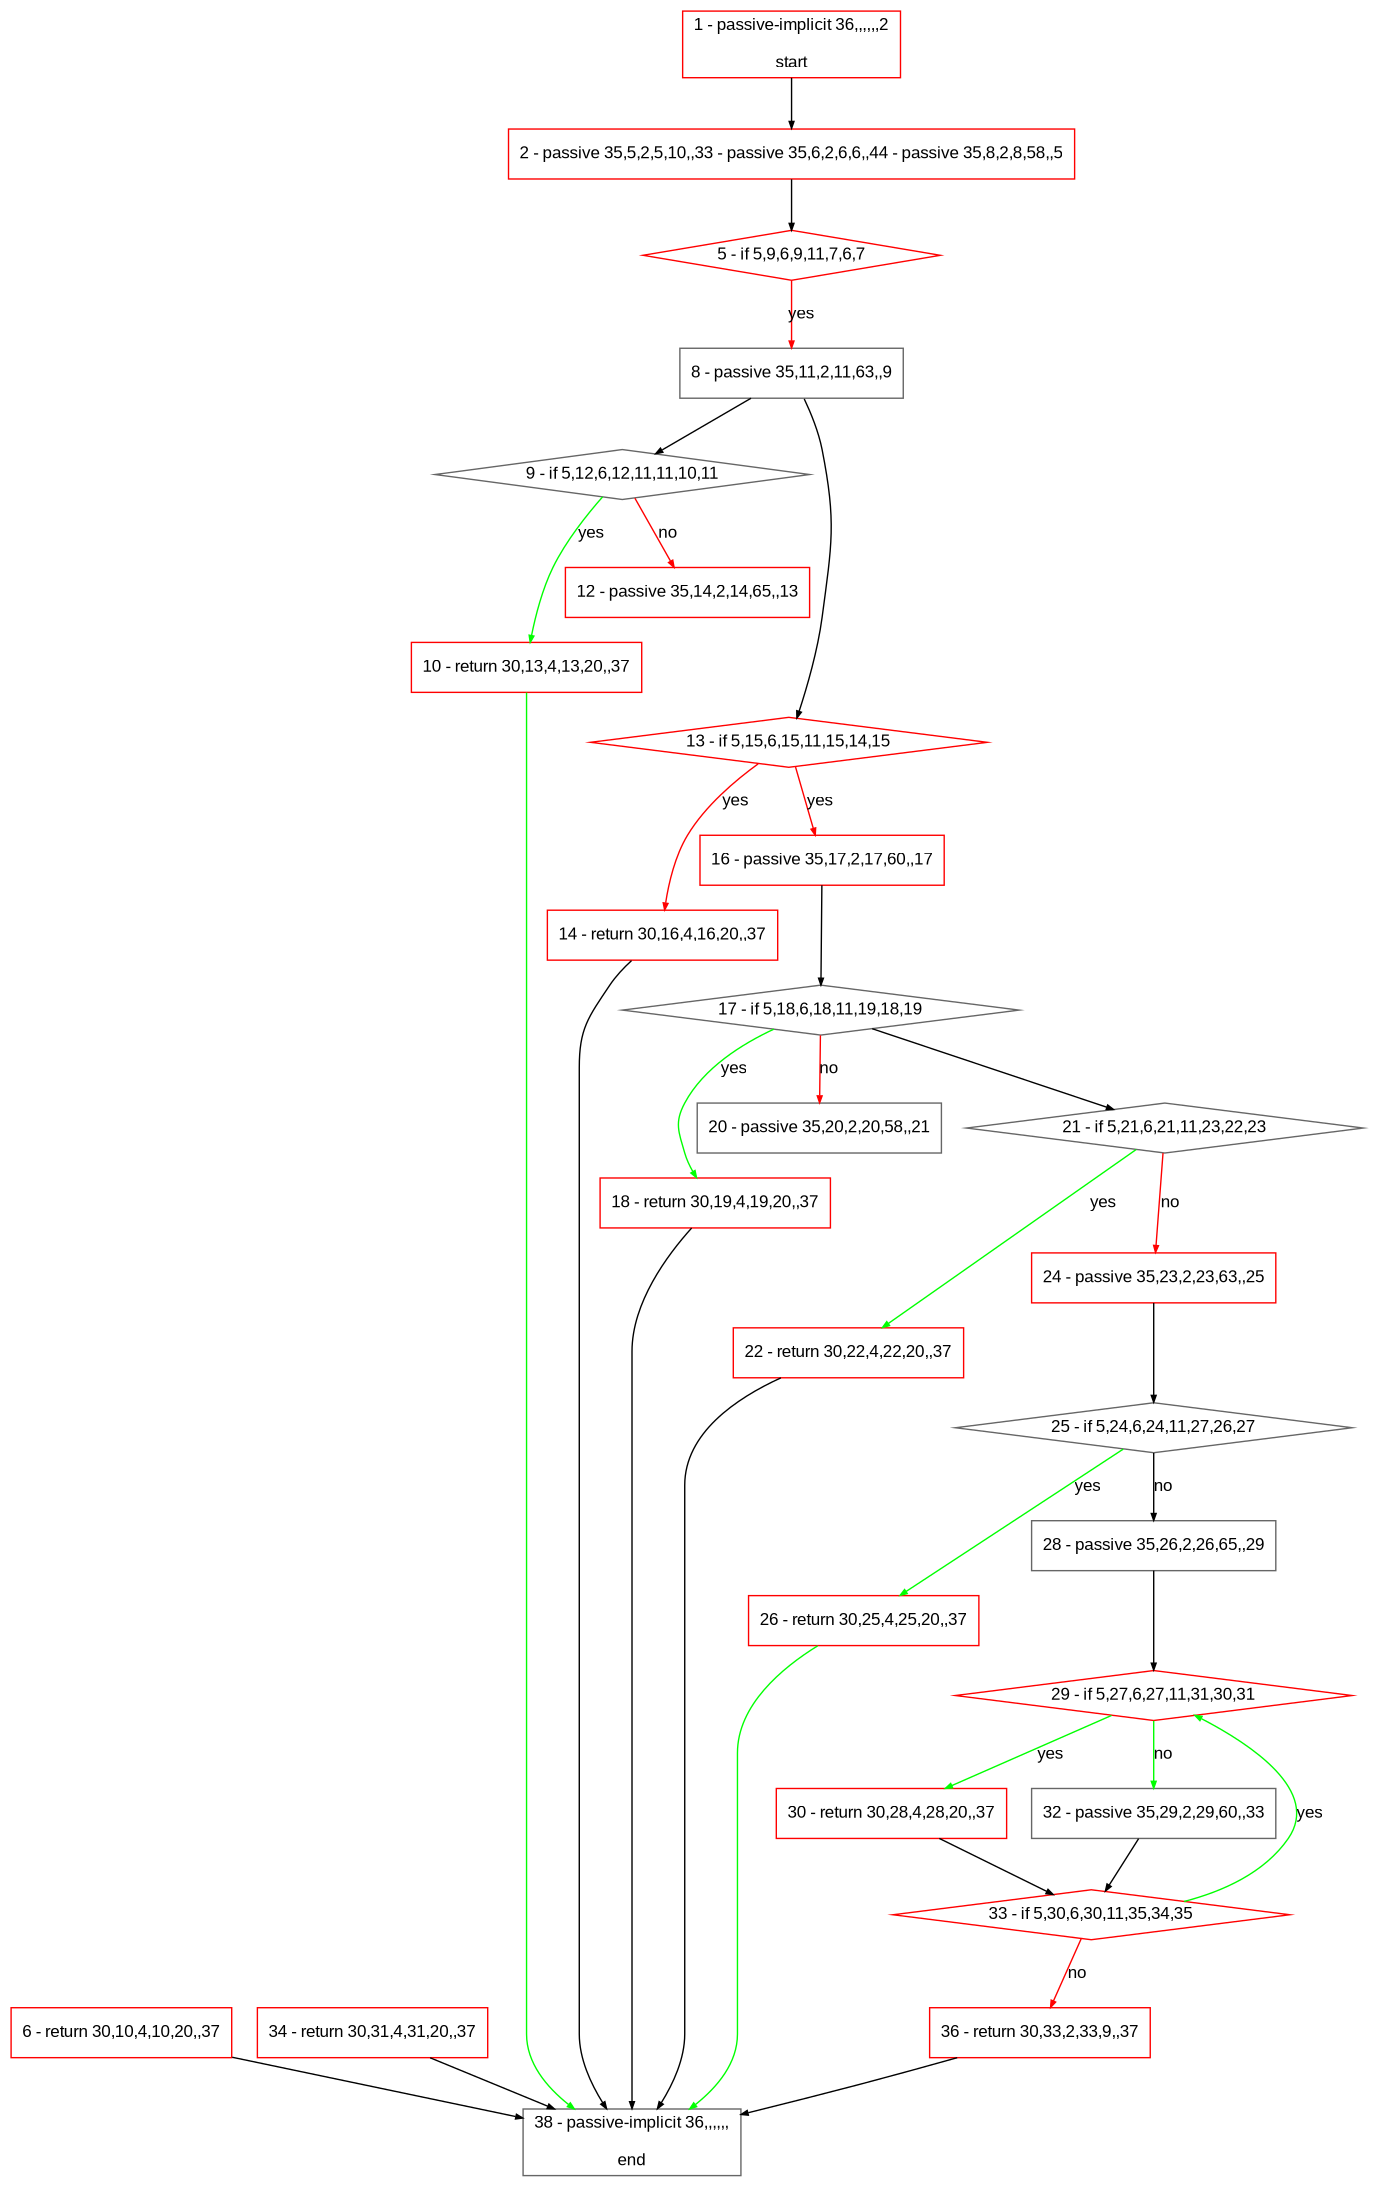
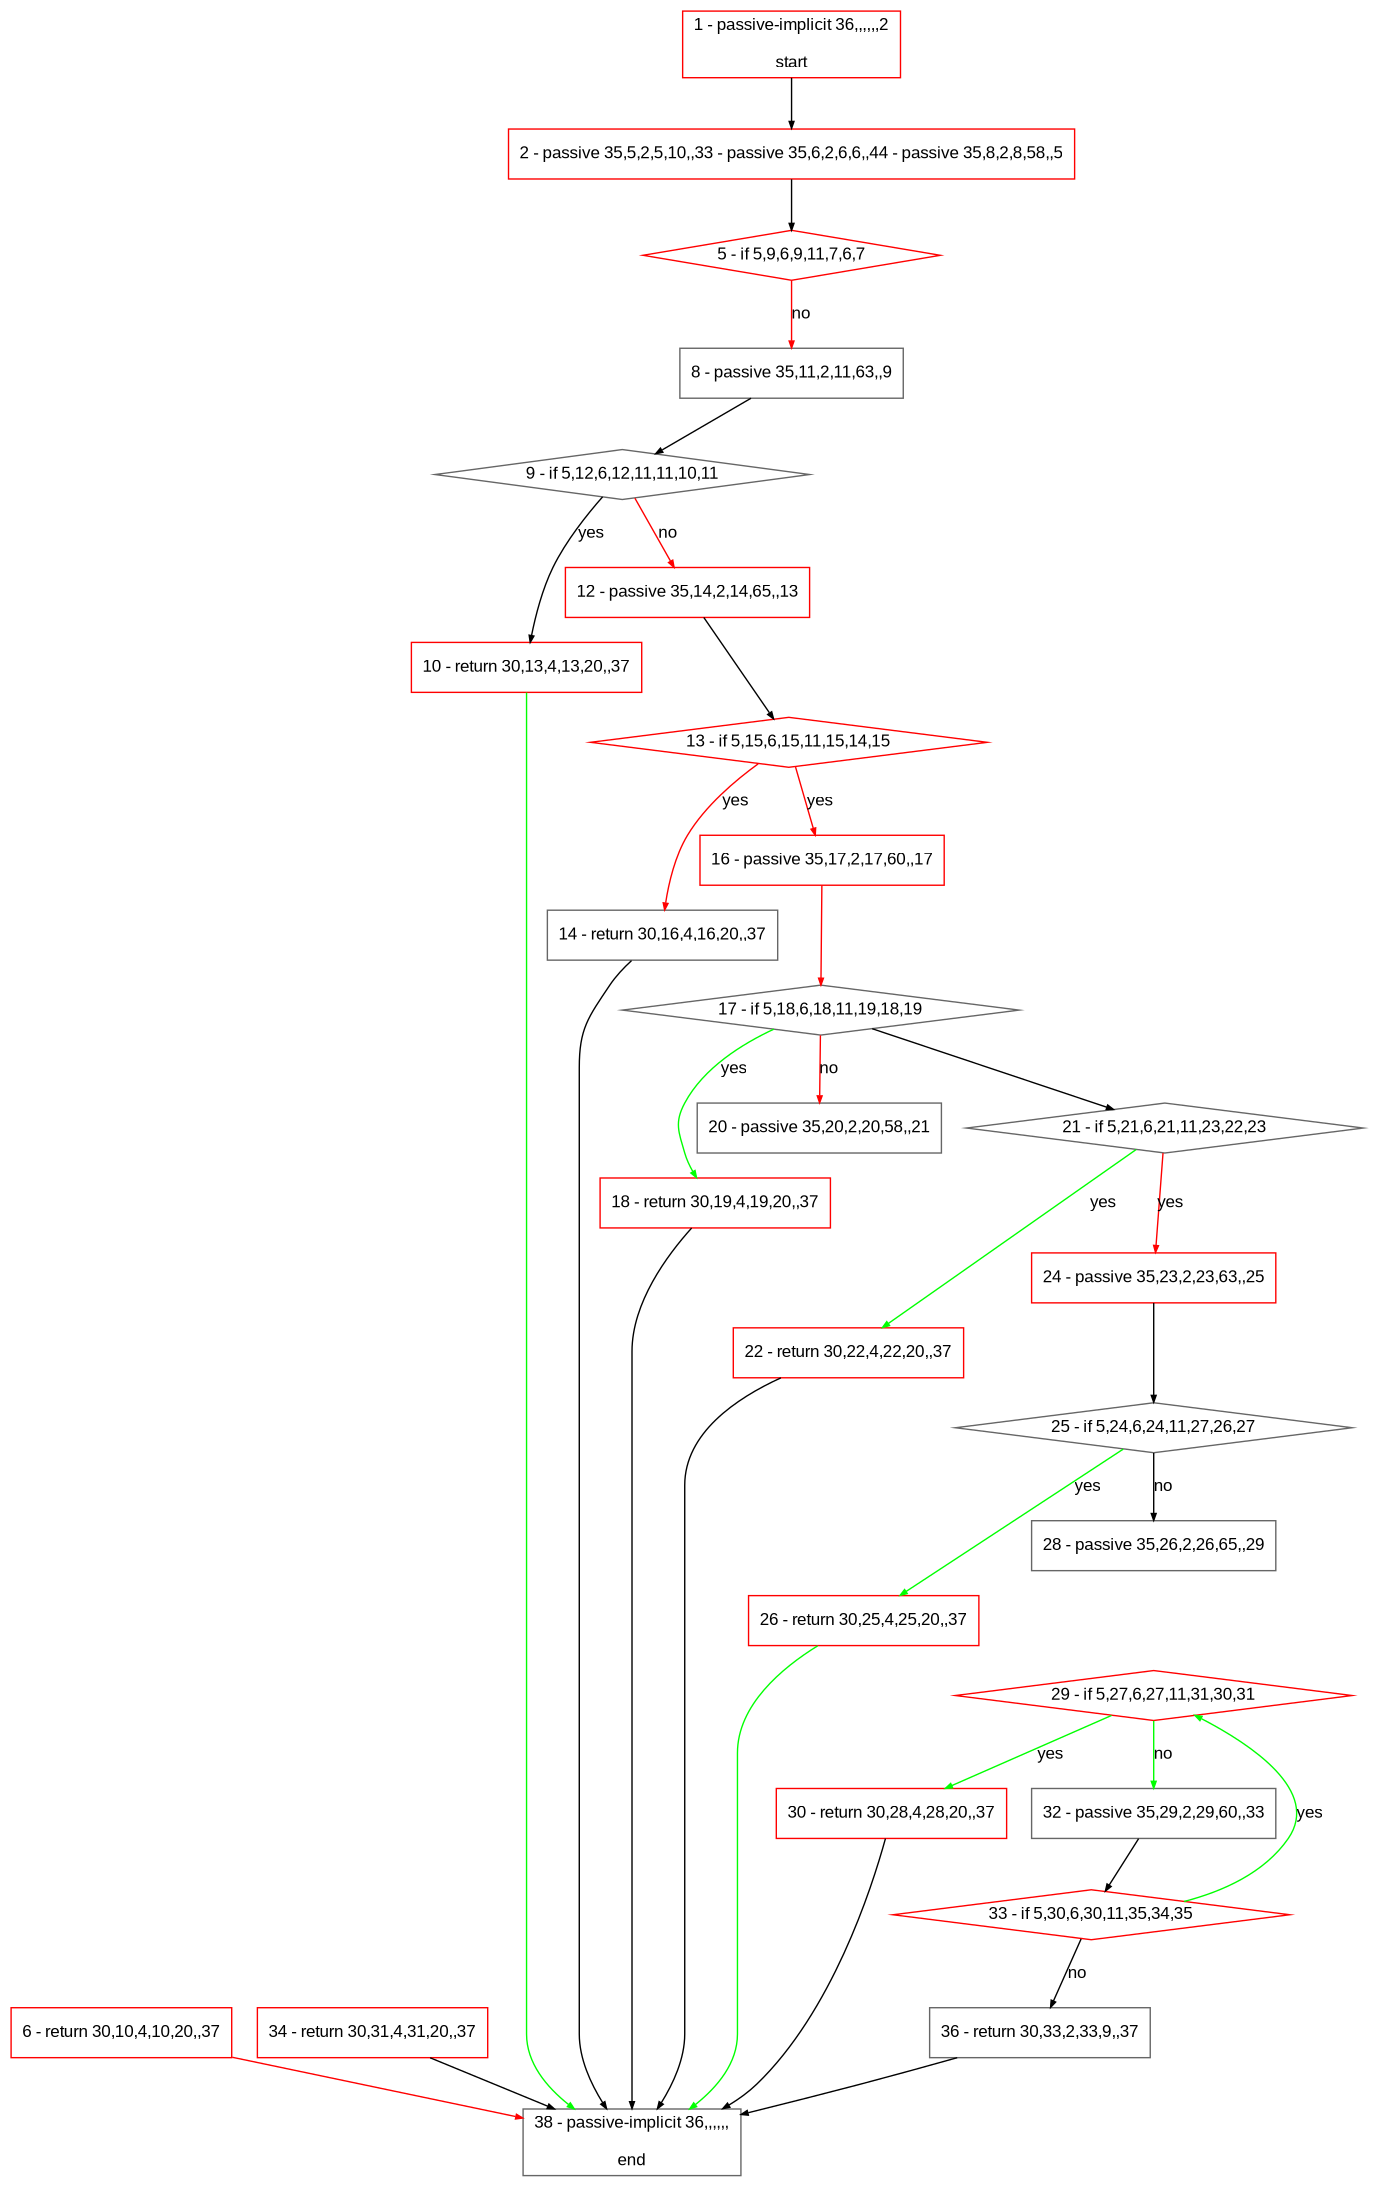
edge "5 - if 5,9,6,9,11,7,6,7" -> "8 - passive 35,11,2,11,63,,9": label "yes" -> "no"
edge "8 - passive 35,11,2,11,63,,9" -> "13 - if 5,15,6,15,11,15,14,15": now "12 - passive 35,14,2,14,65,,13" -> "13 - if 5,15,6,15,11,15,14,15"
edge "9 - if 5,12,6,12,11,11,10,11" -> "10 - return 30,13,4,13,20,,37": color #00ff00 -> #000000
edge "16 - passive 35,17,2,17,60,,17" -> "17 - if 5,18,6,18,11,19,18,19": color #000000 -> #ff0000
node "14 - return 30,16,4,16,20,,37": color red -> gray40
edge "21 - if 5,21,6,21,11,23,22,23" -> "24 - passive 35,23,2,23,63,,25": label "no" -> "yes"
edge "28 - passive 35,26,2,26,65,,29" -> "29 - if 5,27,6,27,11,31,30,31": removed
edge "30 - return 30,28,4,28,20,,37" -> "33 - if 5,30,6,30,11,35,34,35": now "30 - return 30,28,4,28,20,,37" -> "38 - passive-implicit 36,,,,,, end"
edge "33 - if 5,30,6,30,11,35,34,35" -> "36 - return 30,33,2,33,9,,37": color #ff0000 -> #000000
node "36 - return 30,33,2,33,9,,37": color red -> gray40
edge "6 - return 30,10,4,10,20,,37" -> "38 - passive-implicit 36,,,,,, end": color #000000 -> #ff0000
